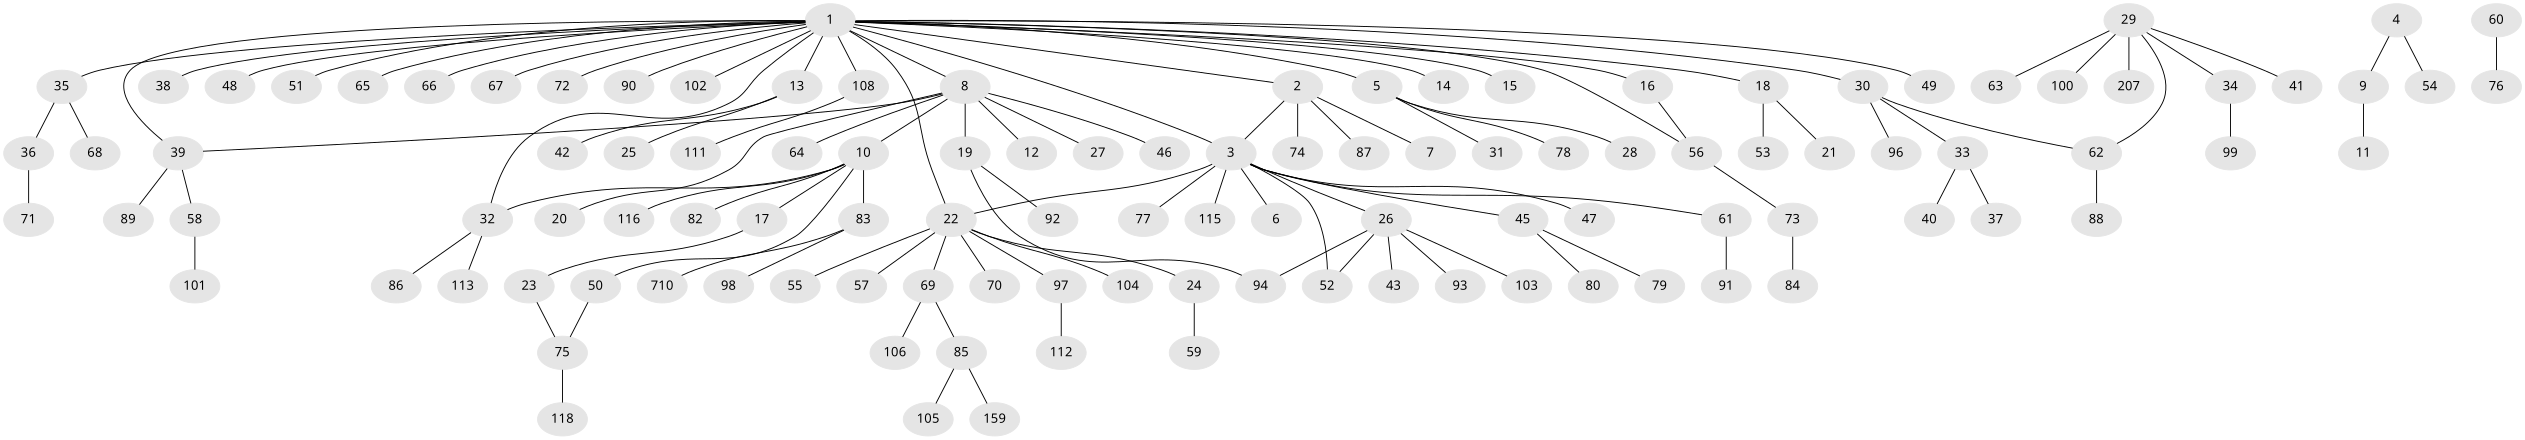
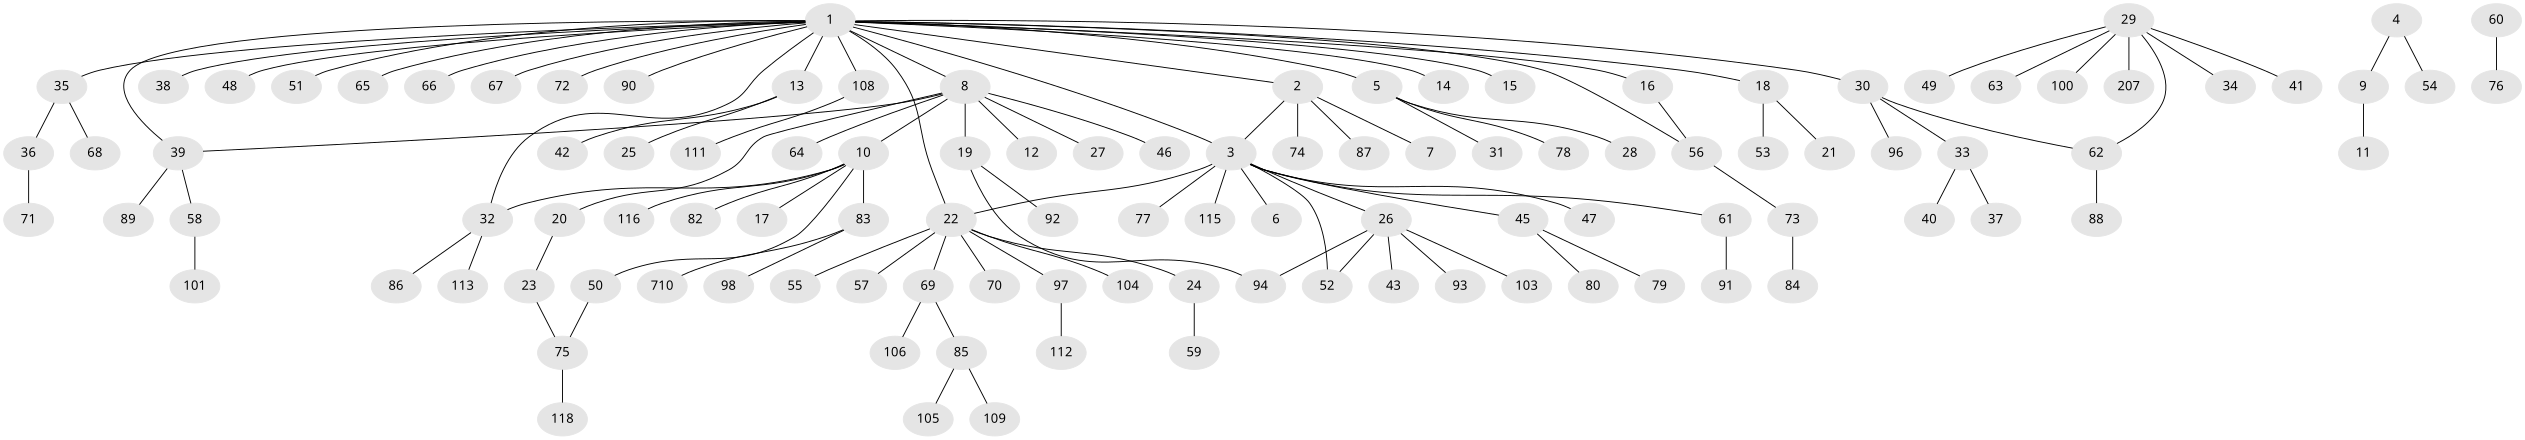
edge "1" -- "49": now "29" -- "49"
node "102": removed
node "99": removed
edge "17" -- "23": now "20" -- "23"
node "159": label "159" -> "109"
